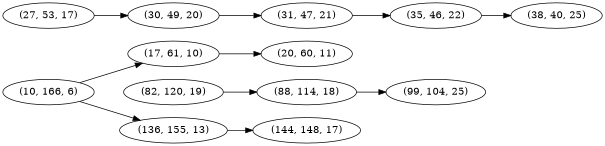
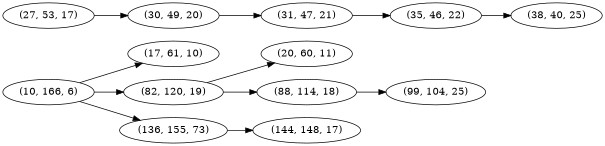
edge "(17, 61, 10)" -> "(20, 60, 11)": now "(82, 120, 19)" -> "(20, 60, 11)"
edge "(10, 166, 6)" -> "(82, 120, 19)": added
node "(136, 155, 13)": label "(136, 155, 13)" -> "(136, 155, 73)"
